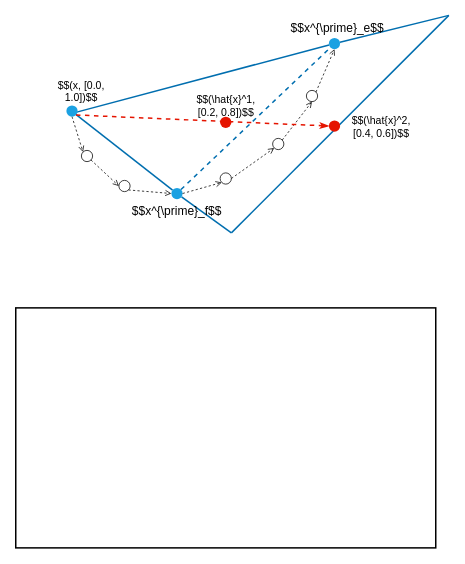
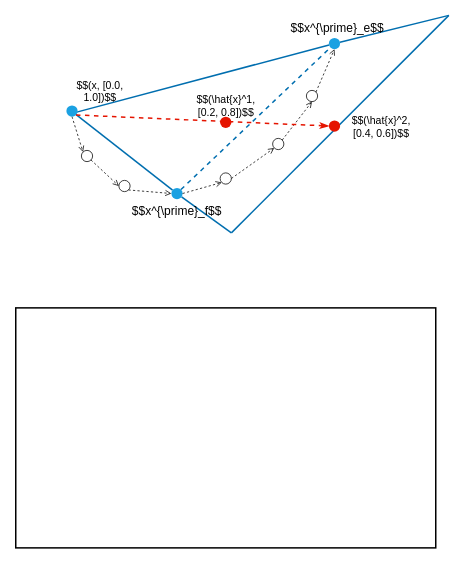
node "$$(x, [0.0, 1.0])$$": moved (81, 91) -> (100, 91)
